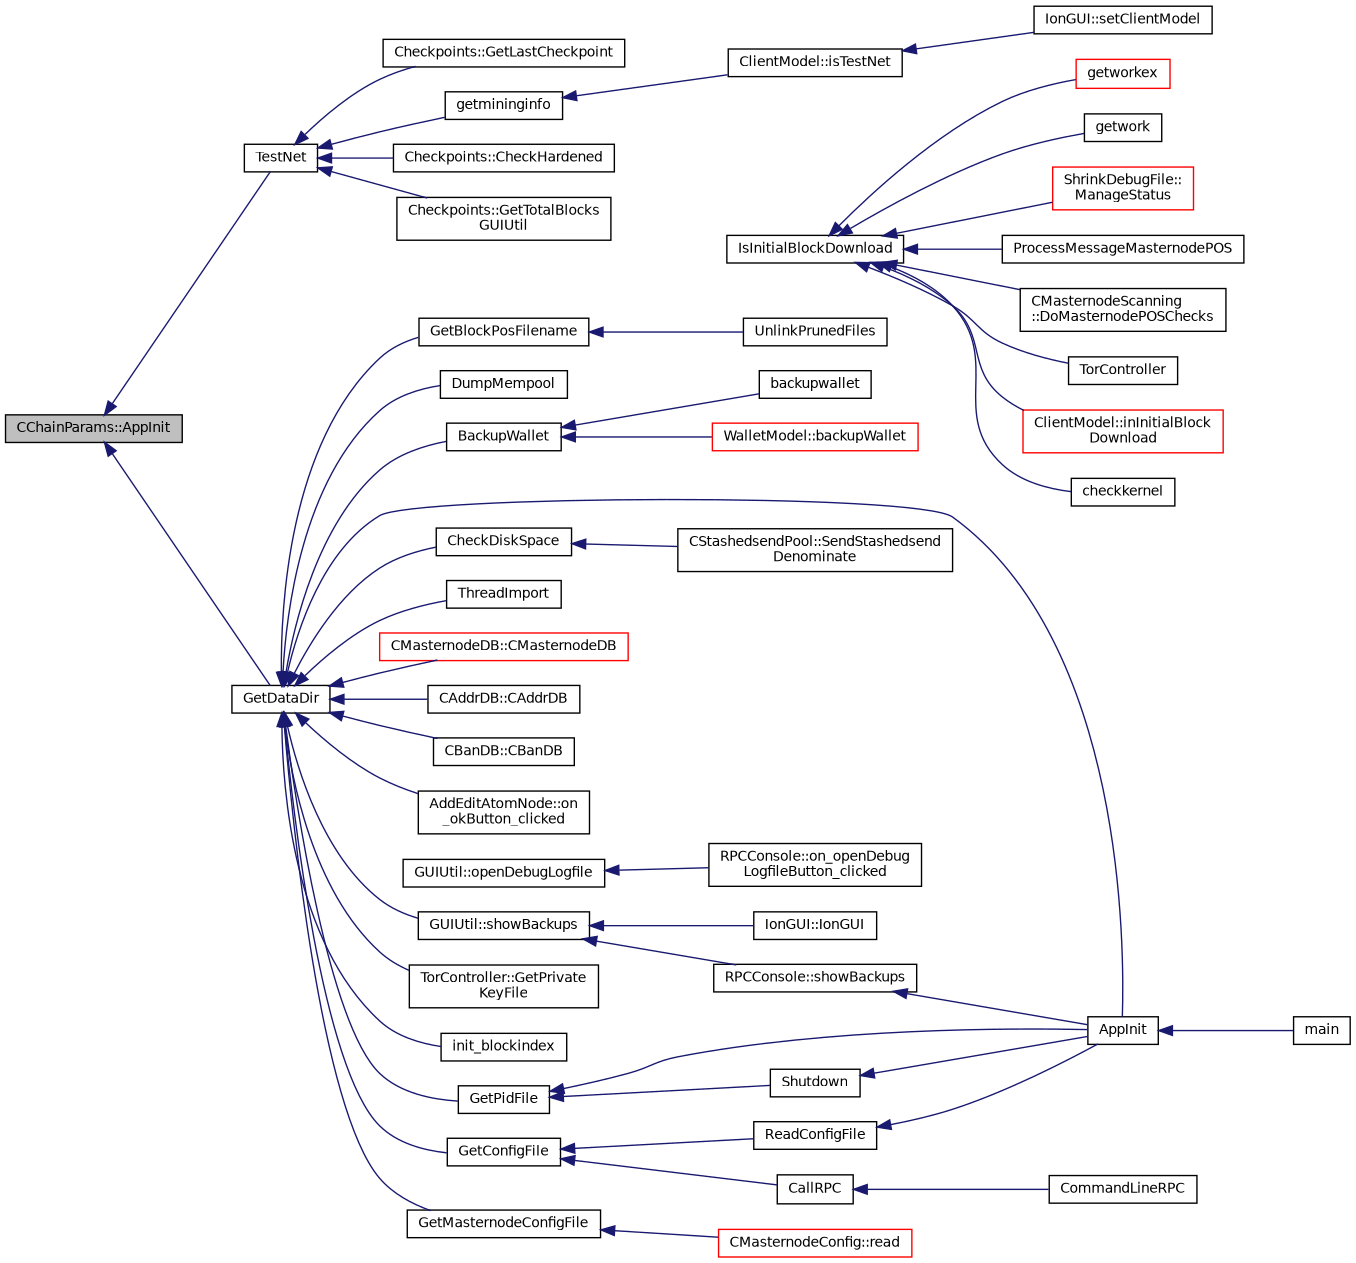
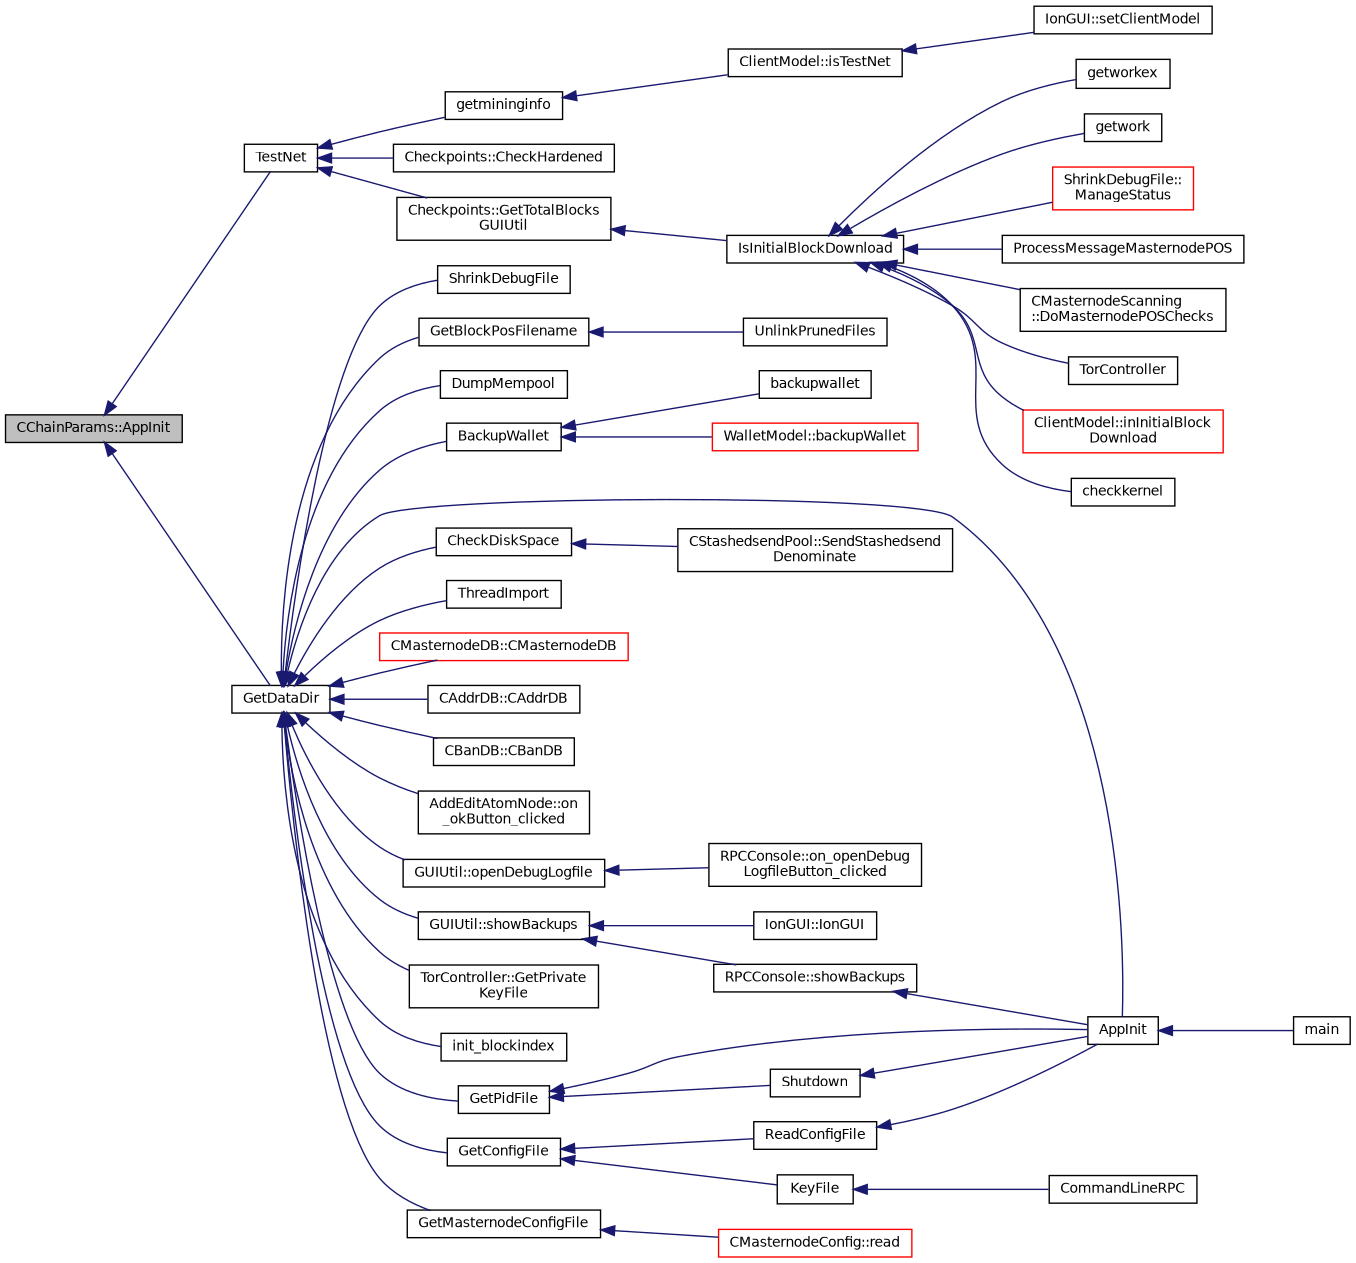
node "Checkpoints::GetLastCheckpoint": removed
node "getworkex": color red -> black
edge "IsInitialBlockDownload" -> "Checkpoints::GetTotalBlocks GUIUtil": added
node "ShrinkDebugFile": added
edge "GUIUtil::openDebugLogfile" -> "GetDataDir": added
node "CallRPC": label "CallRPC" -> "KeyFile"
